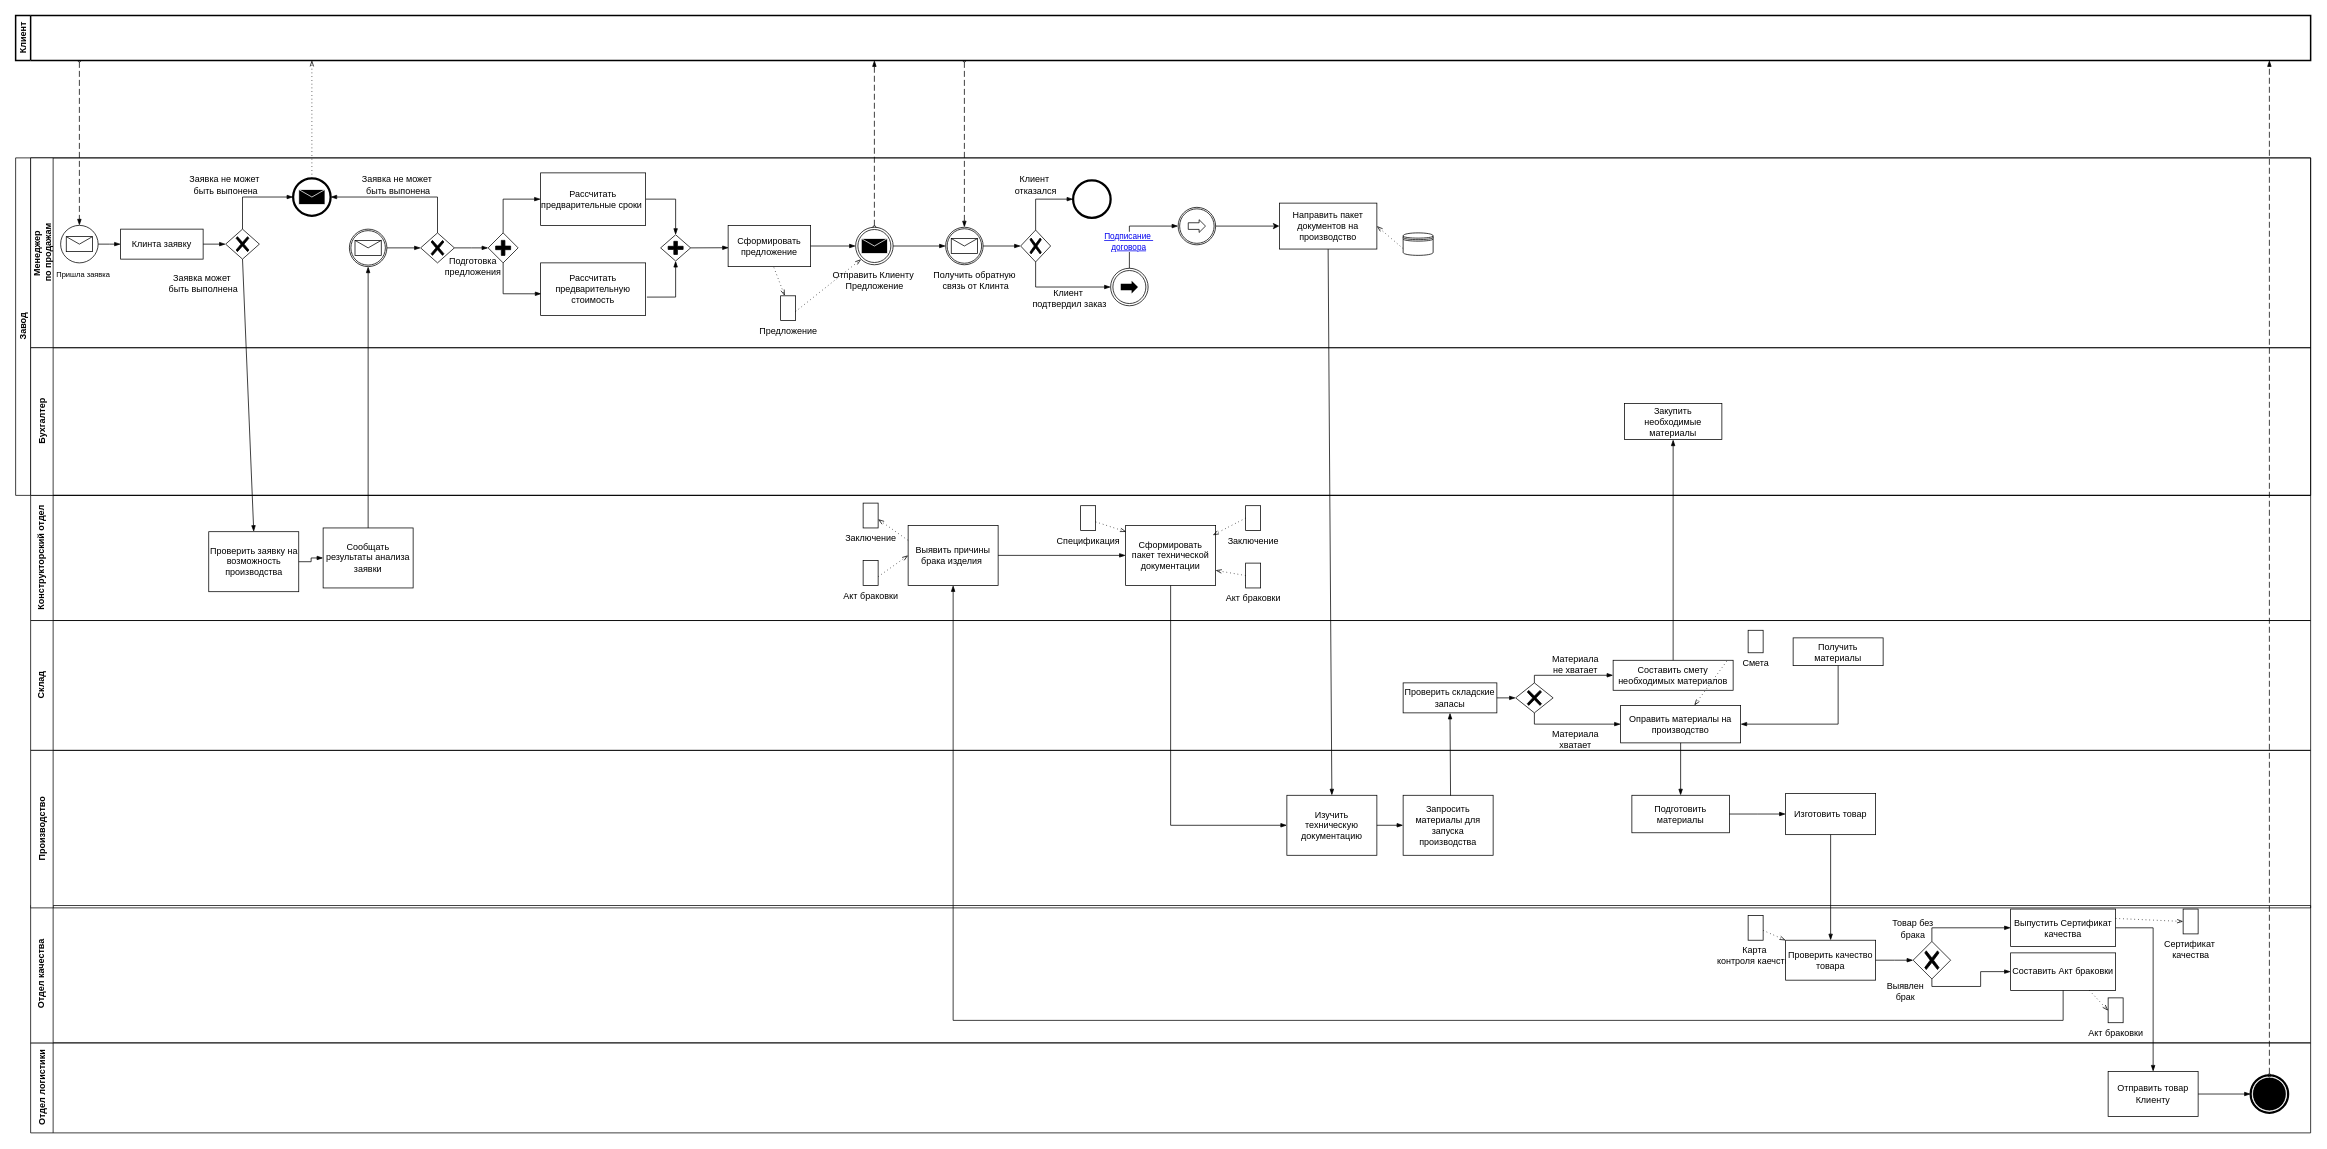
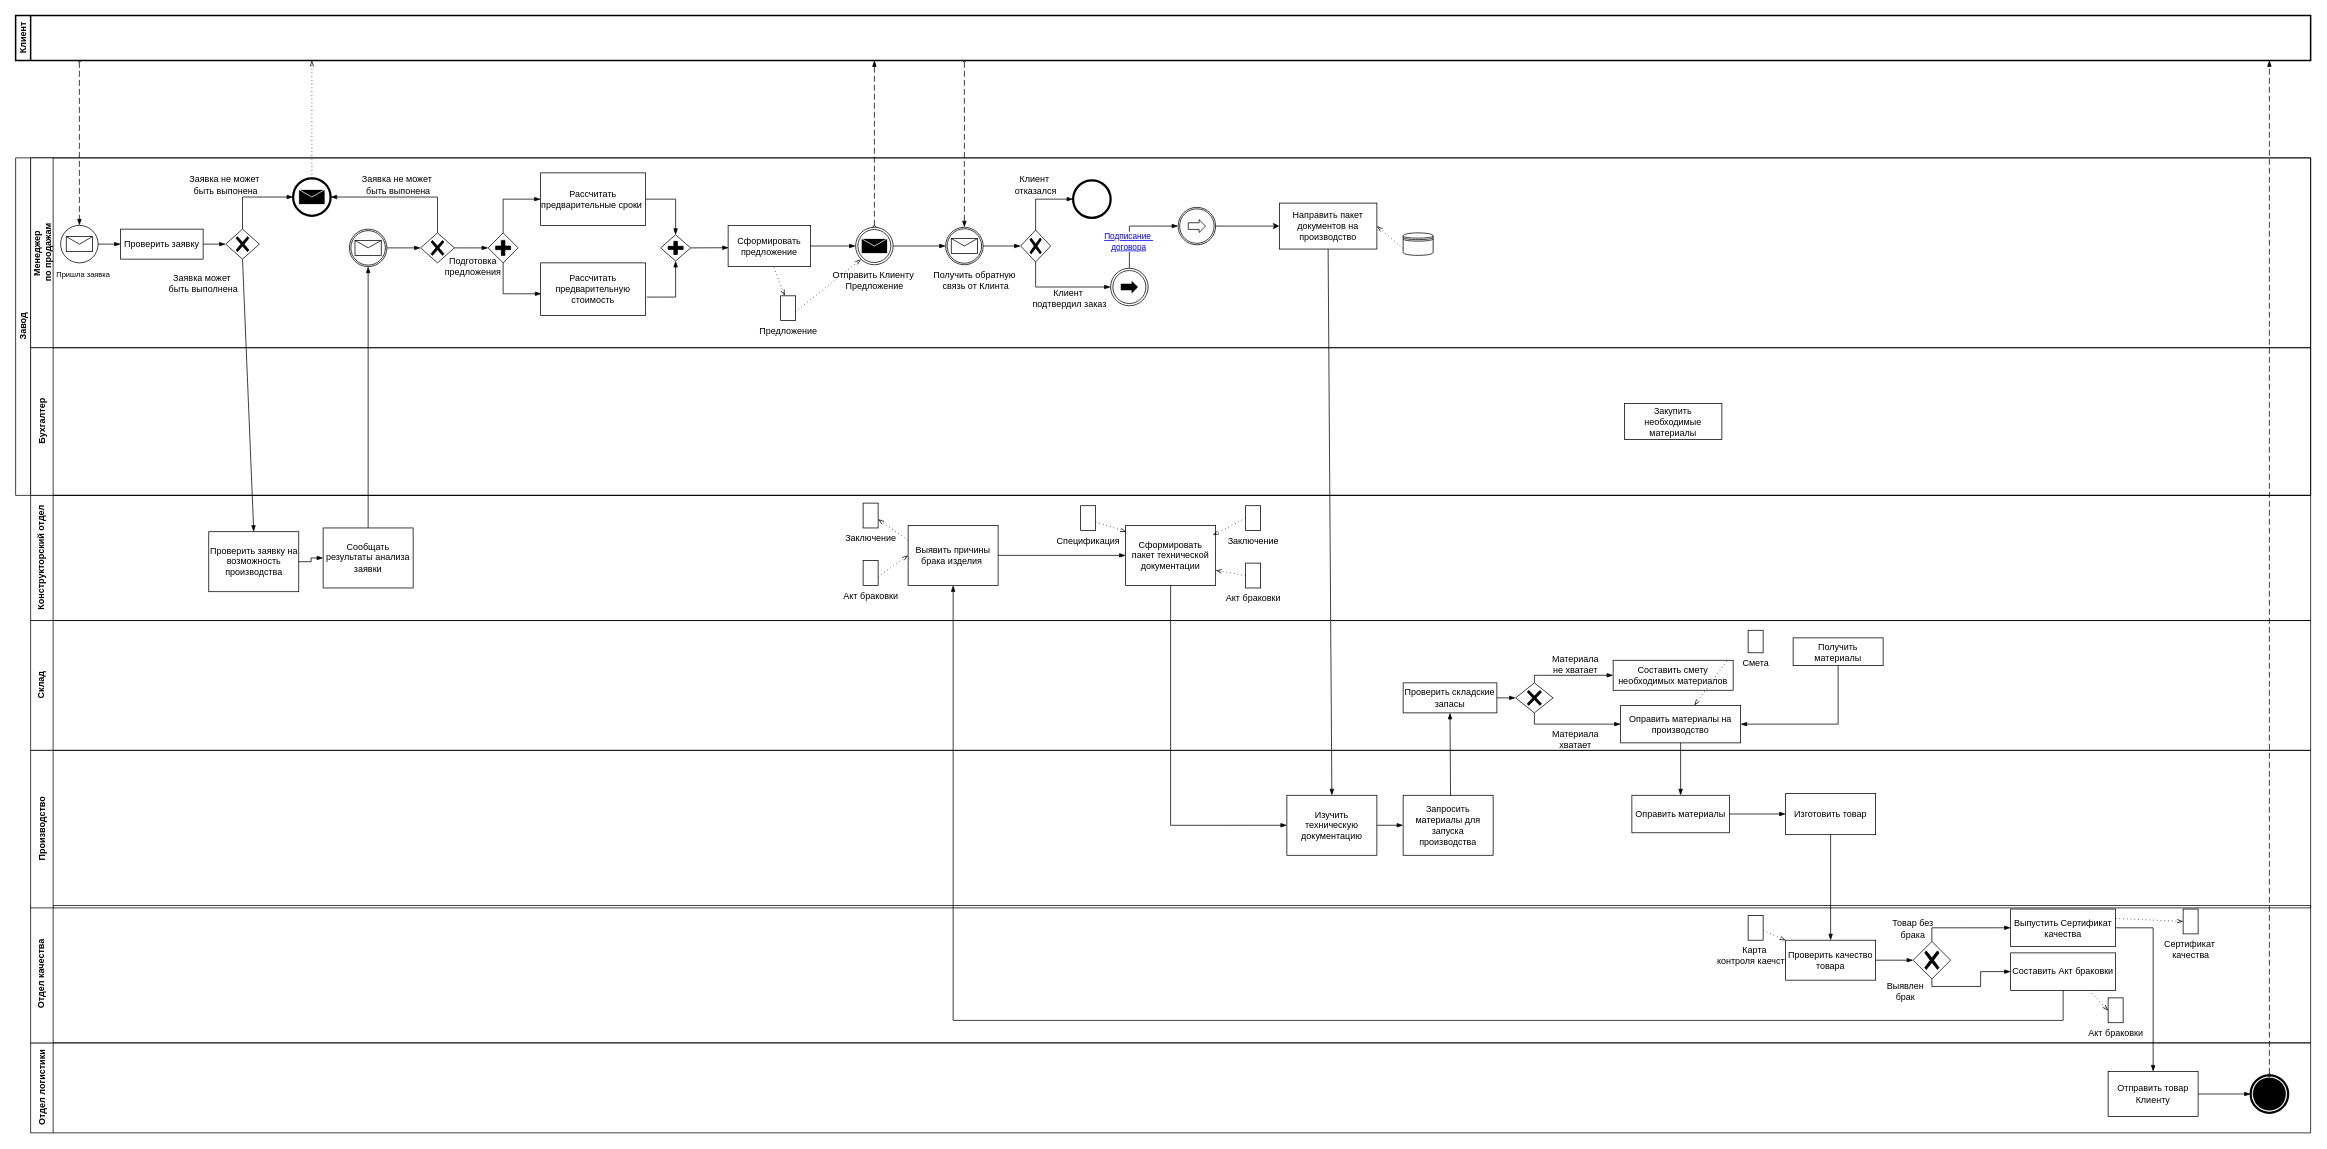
node "Клинта заявку": label "Клинта заявку" -> "Проверить заявку"
edge "Составить смету необходимых материалов" -> "Закупить необходимые материалы": removed
node "Подготовить материалы": label "Подготовить материалы" -> "Оправить материалы"
